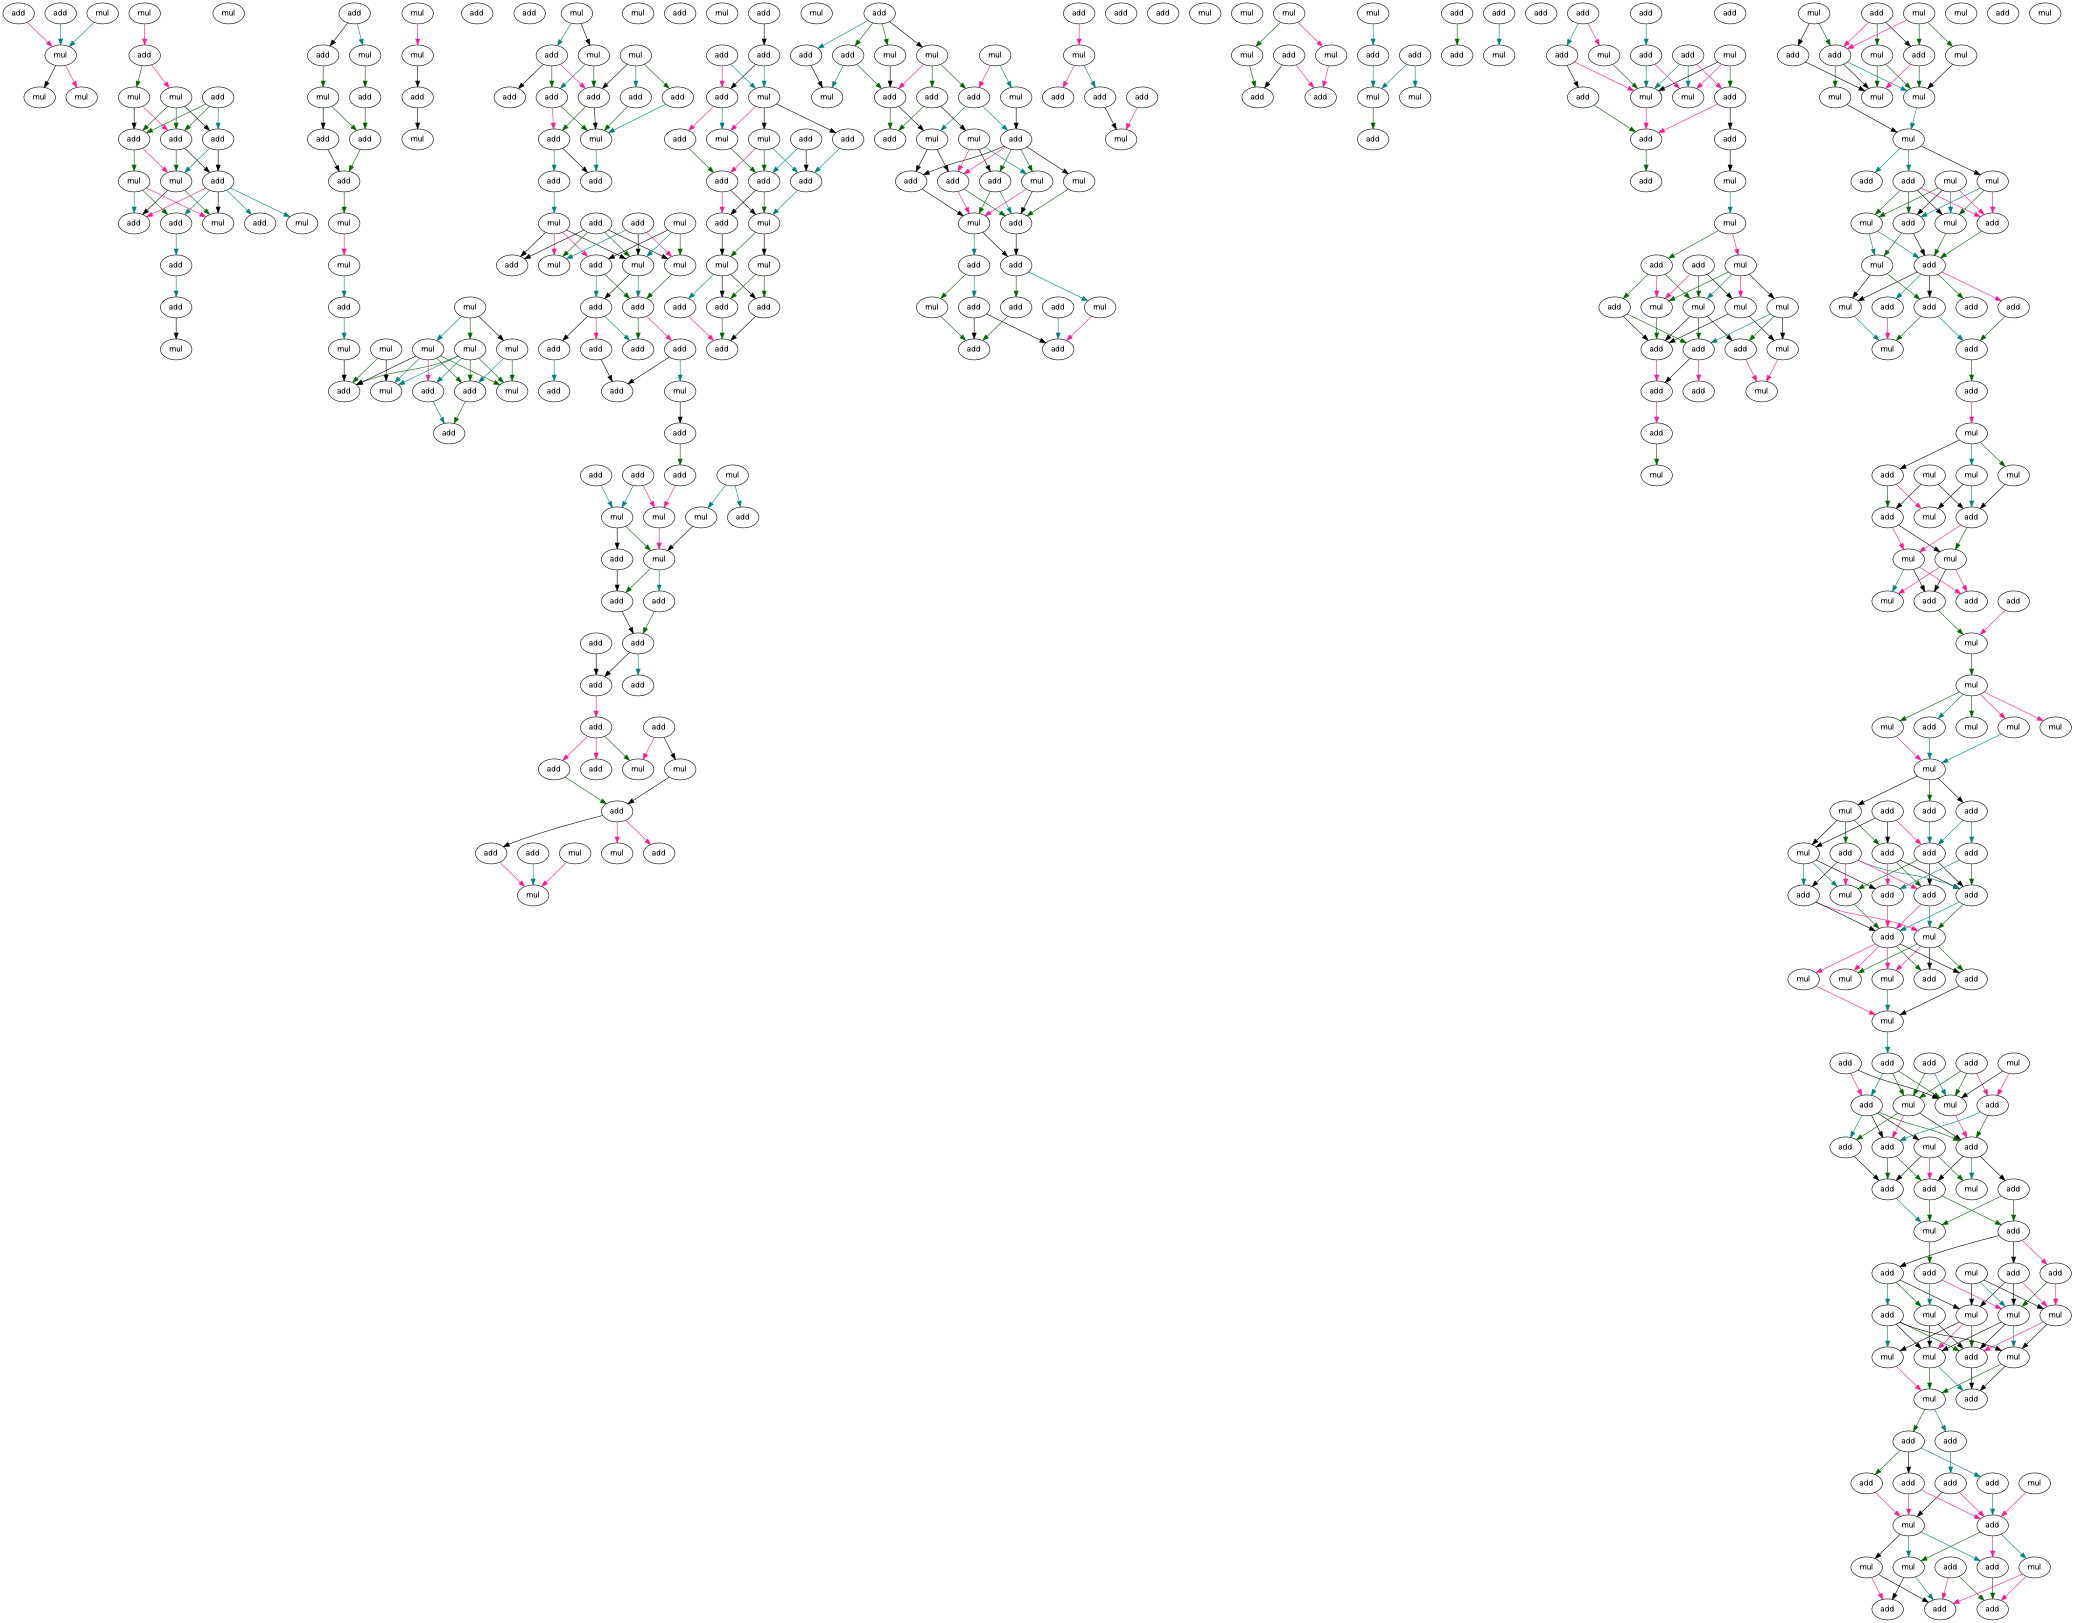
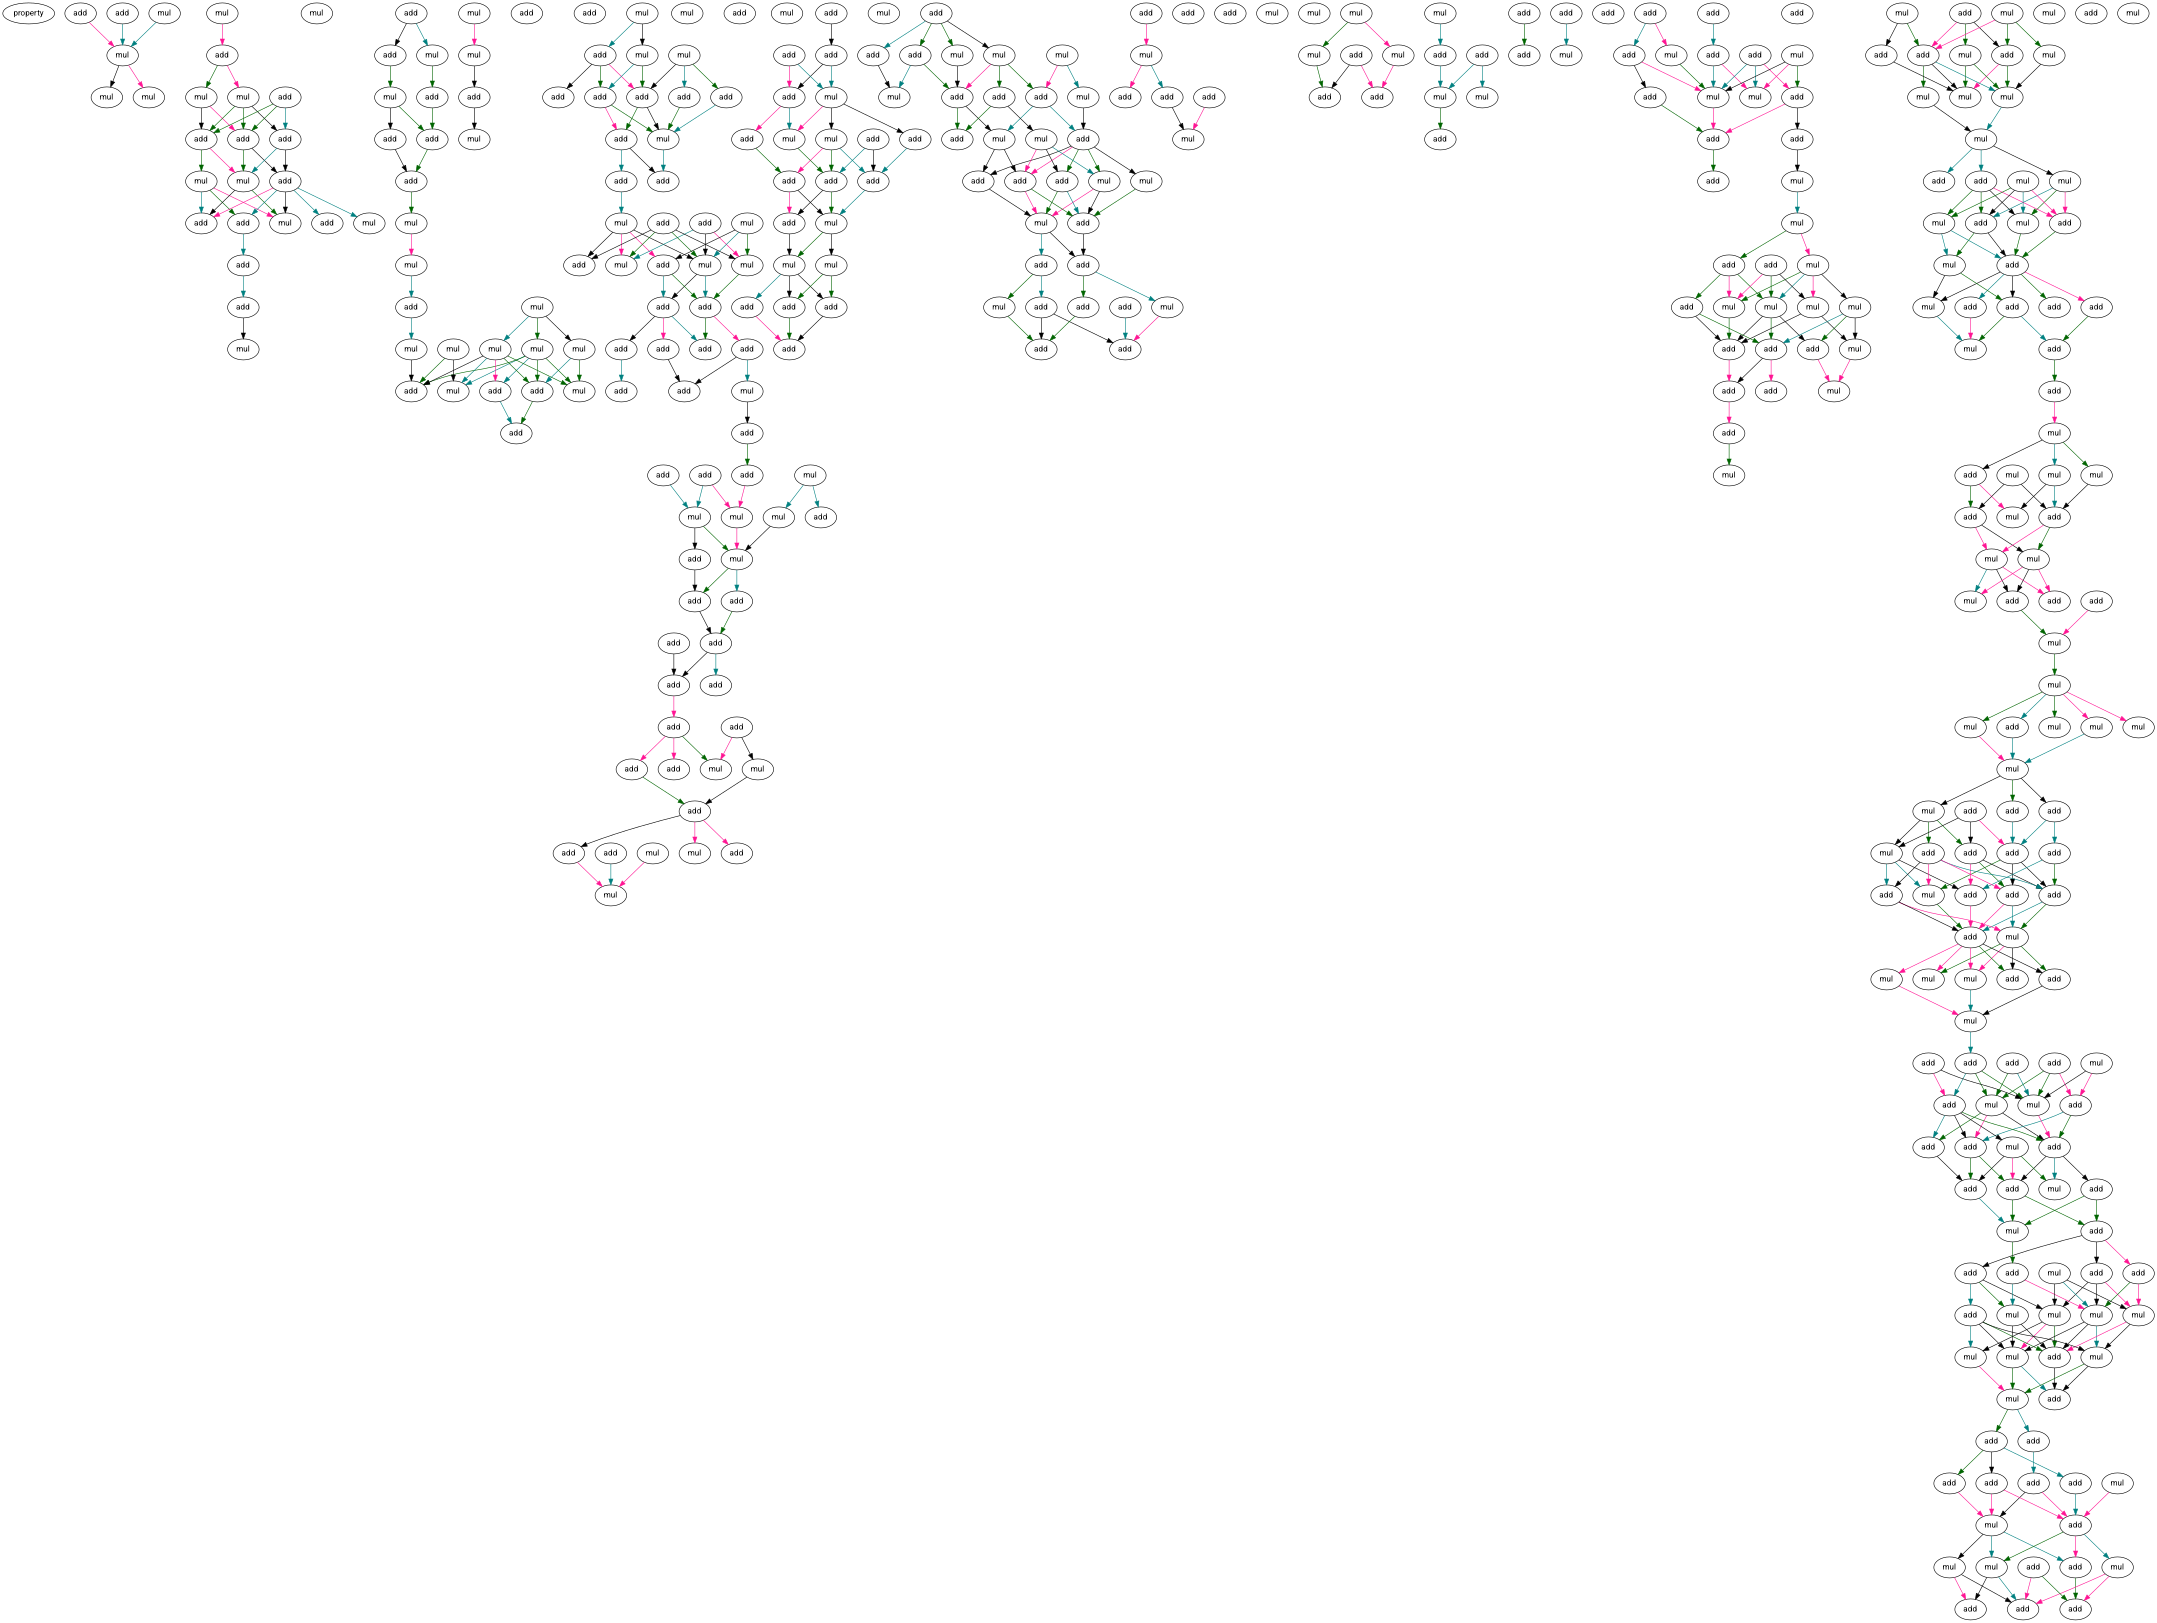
node "property": added
